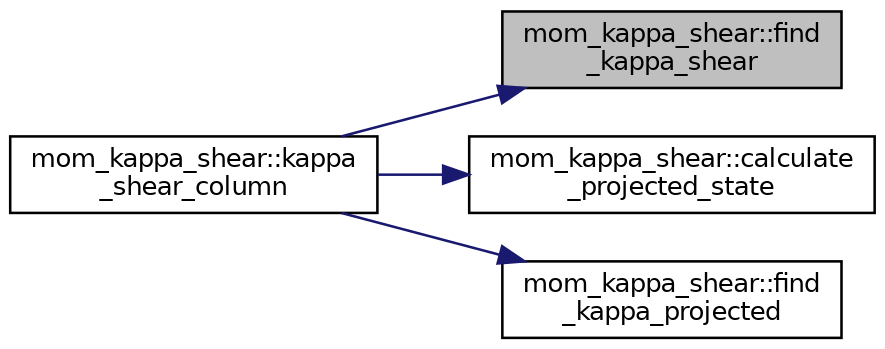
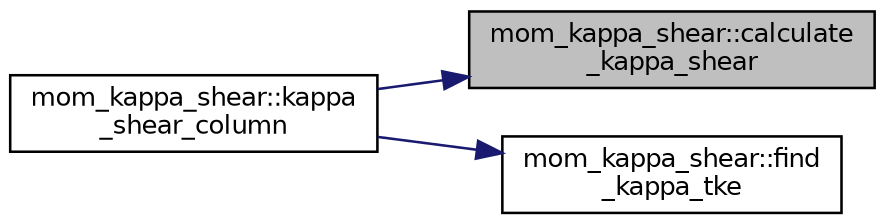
node "mom_kappa_shear::find _kappa_shear": label "mom_kappa_shear::find _kappa_shear" -> "mom_kappa_shear::calculate _kappa_shear"
node "mom_kappa_shear::calculate _projected_state": removed
node "mom_kappa_shear::find _kappa_projected": label "mom_kappa_shear::find _kappa_projected" -> "mom_kappa_shear::find _kappa_tke"
